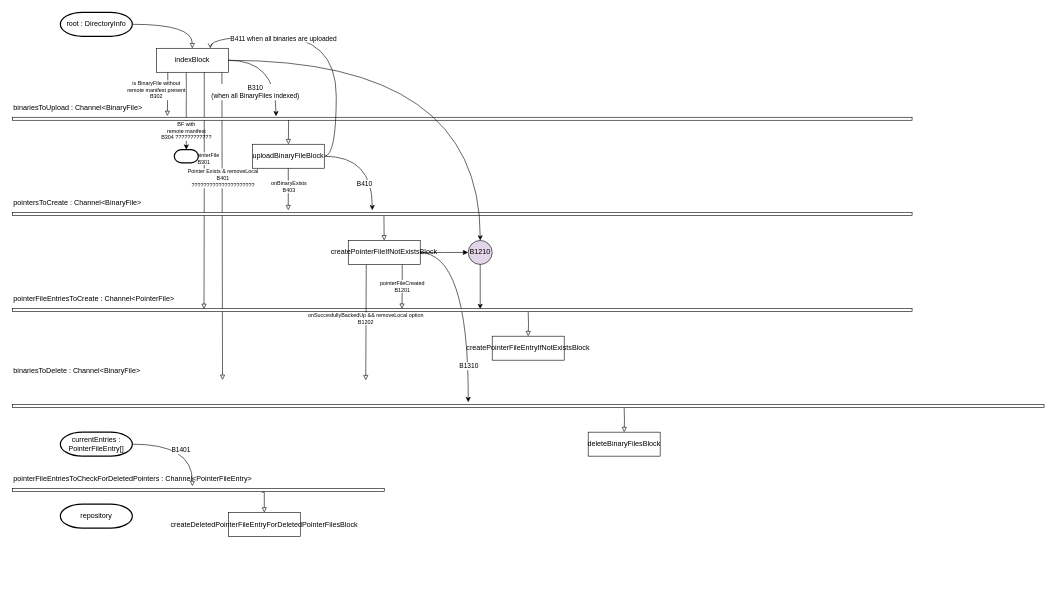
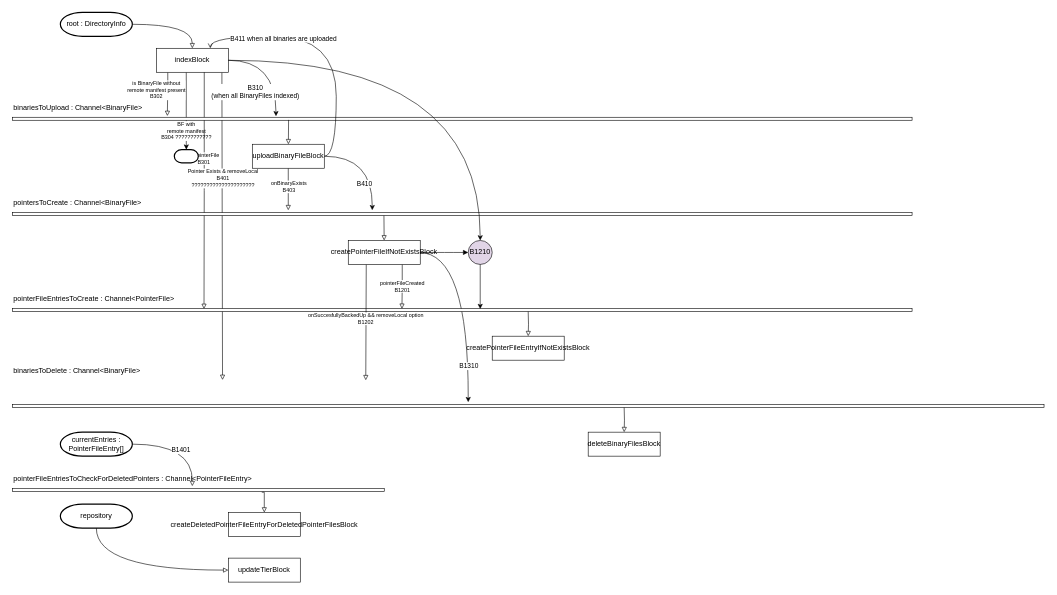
edge "repository" -> "updateTierBlock": added
node "updateTierBlock": added
